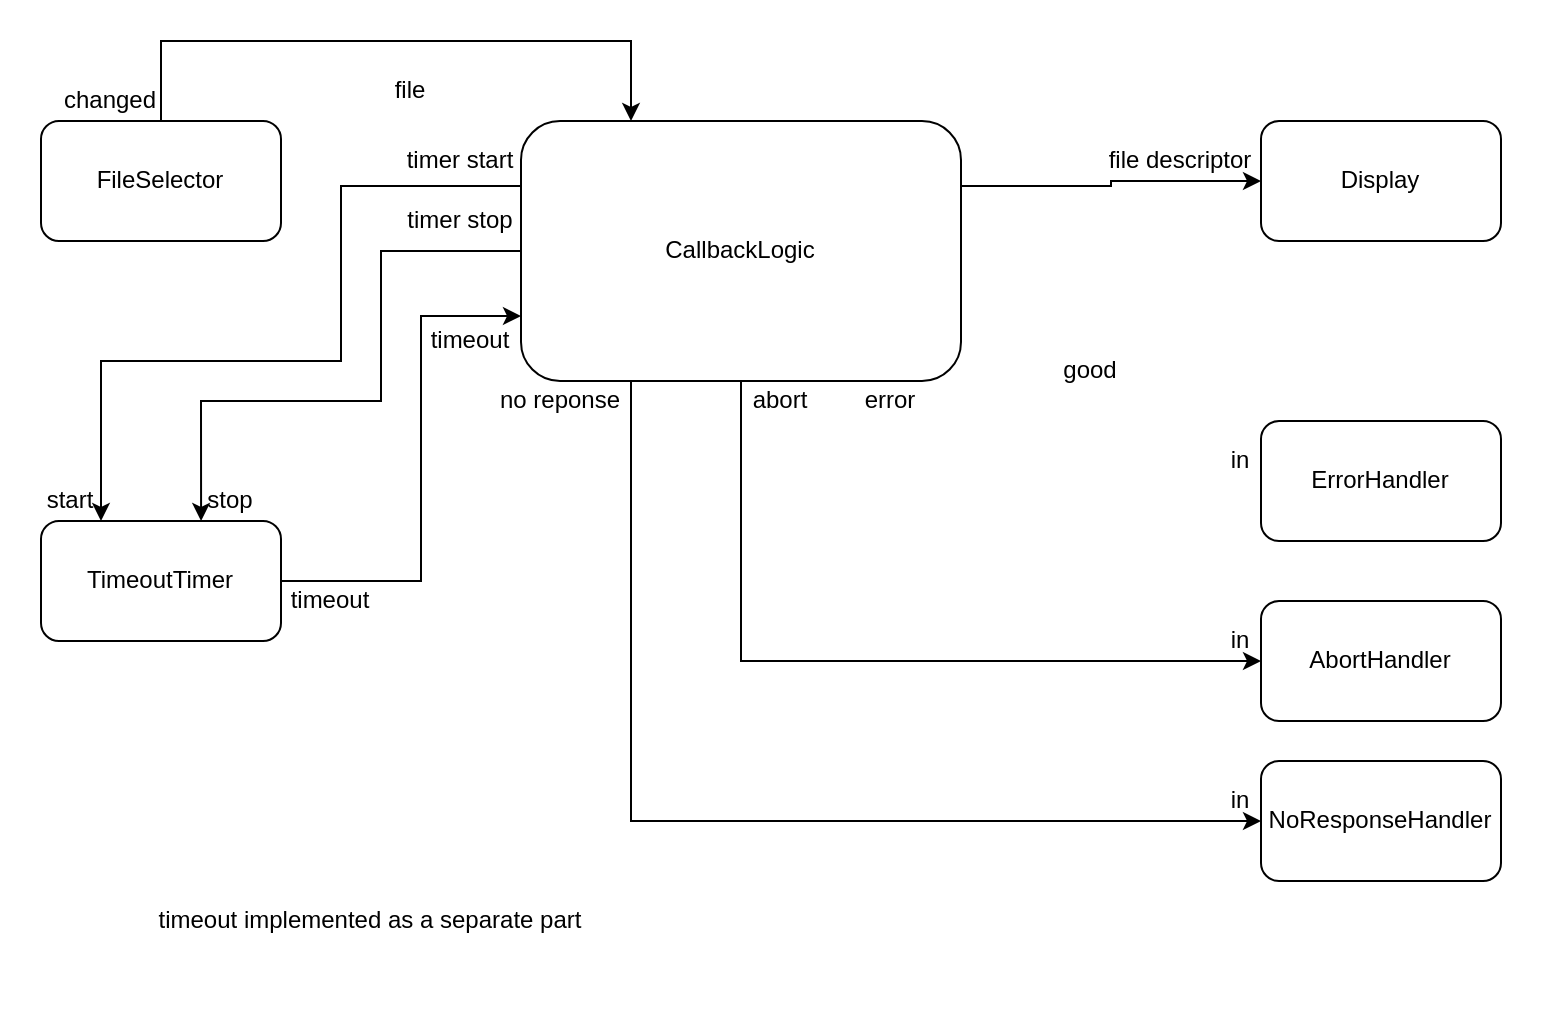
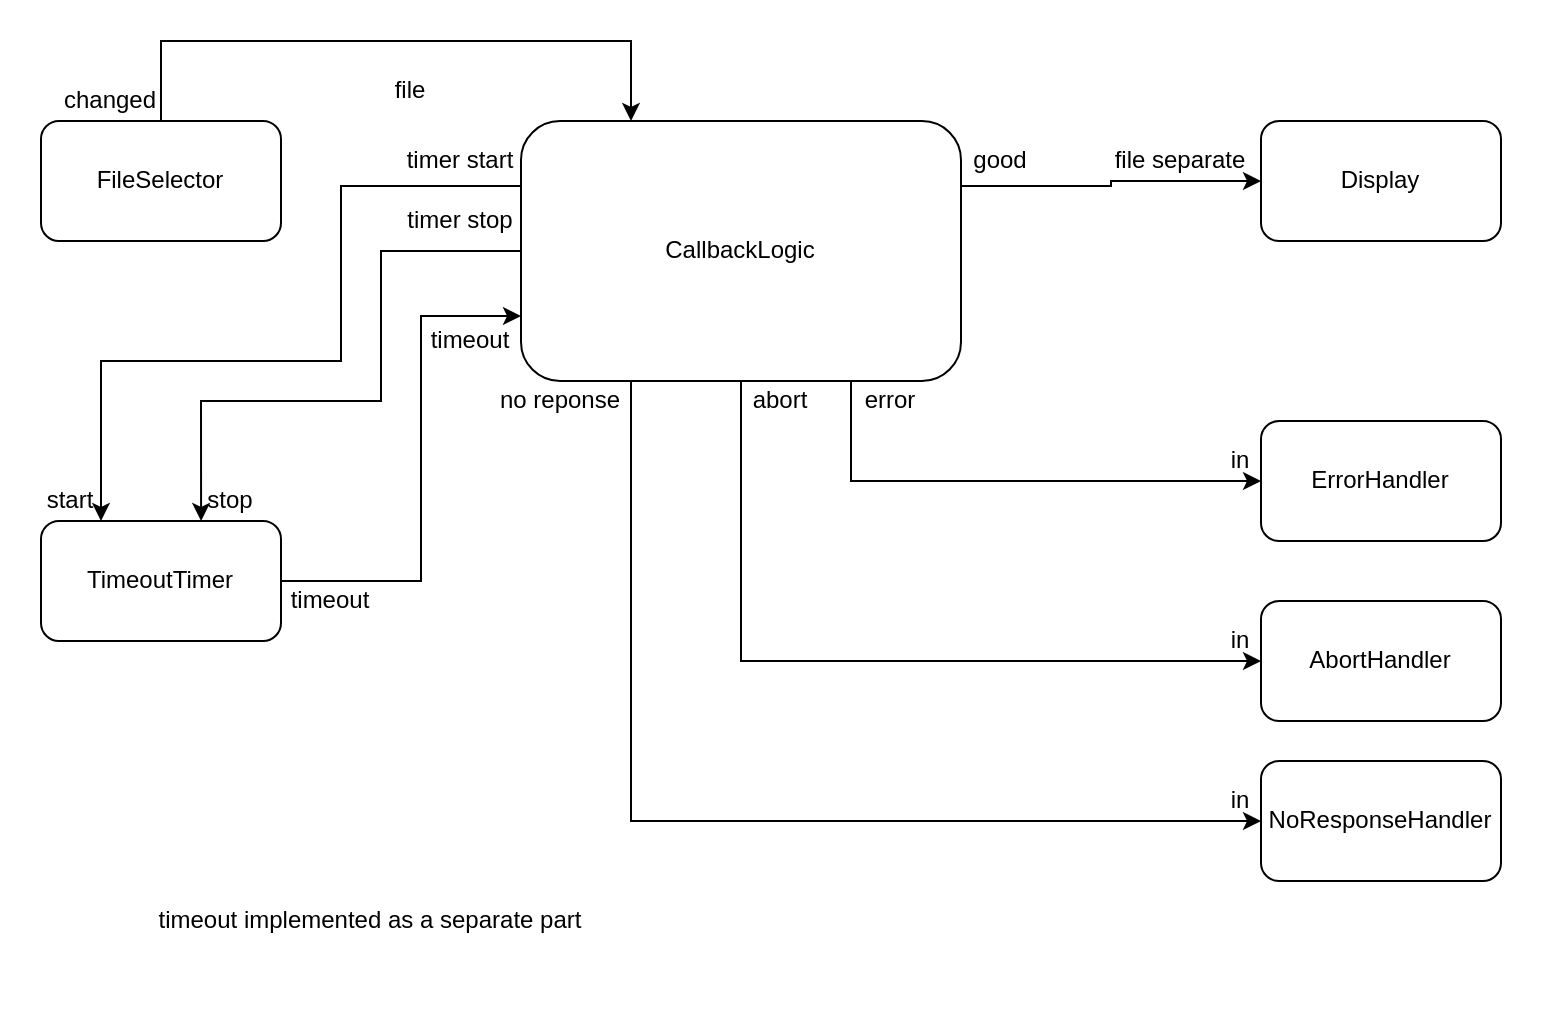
node "file descriptor": label "file descriptor" -> "file separate"
node "good": moved (1091, 371) -> (1001, 161)
edge "CallbackLogic" -> "ErrorHandler": added
